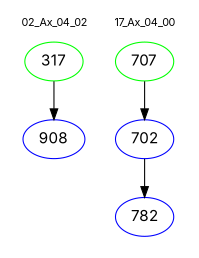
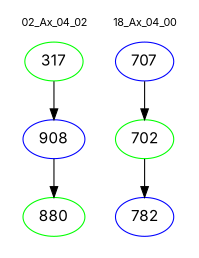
cluster "17_Ax_04_00": label "17_Ax_04_00" -> "18_Ax_04_00"
node "707": color green -> blue
node "702": color blue -> green
node "880": added
